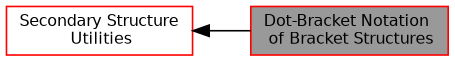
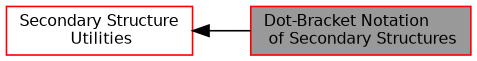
node "Dot-Bracket Notation of Bracket Structures": label "Dot-Bracket Notation of Bracket Structures" -> "Dot-Bracket Notation of Secondary Structures"
